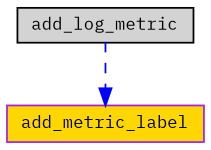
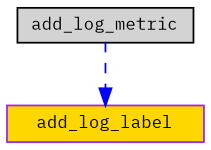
node "add_metric_label": label "add_metric_label" -> "add_log_label"
